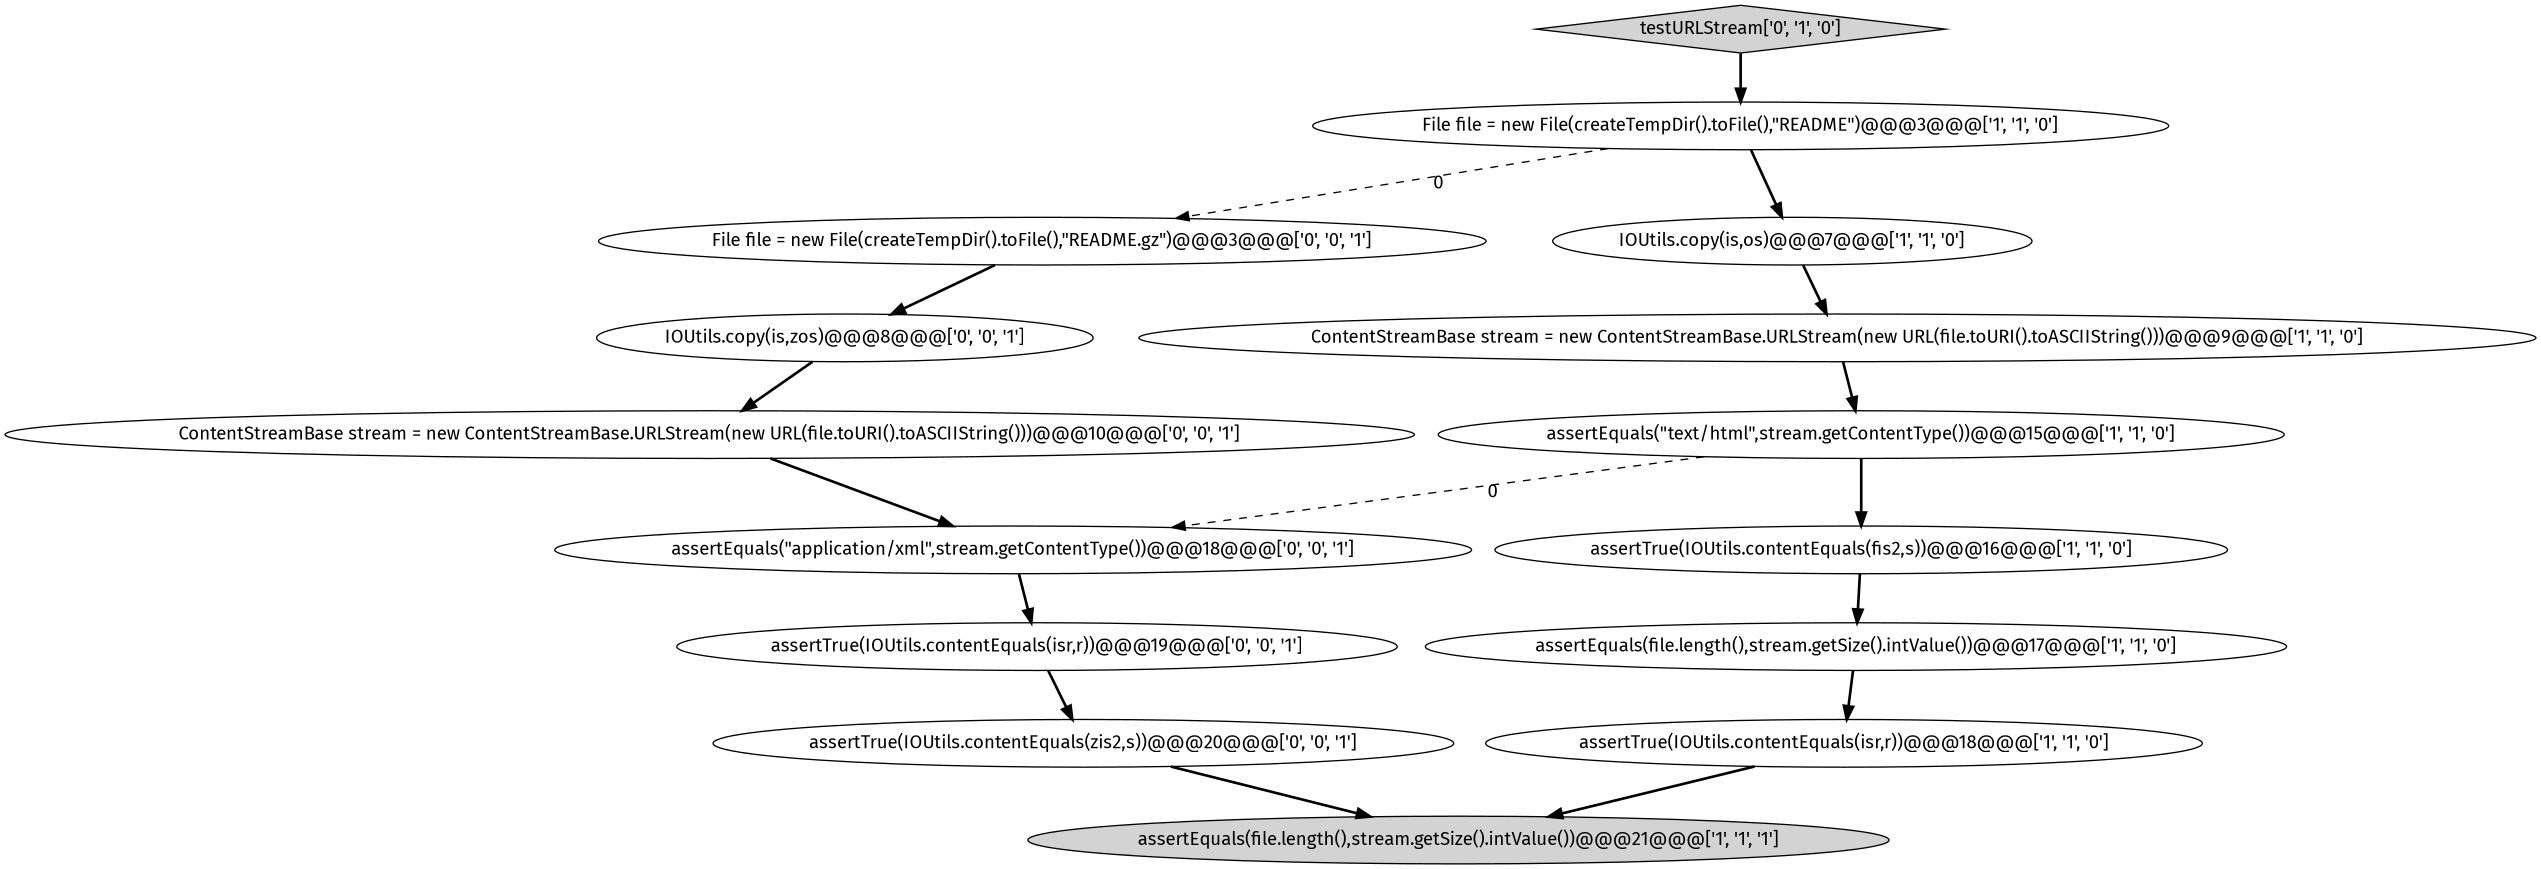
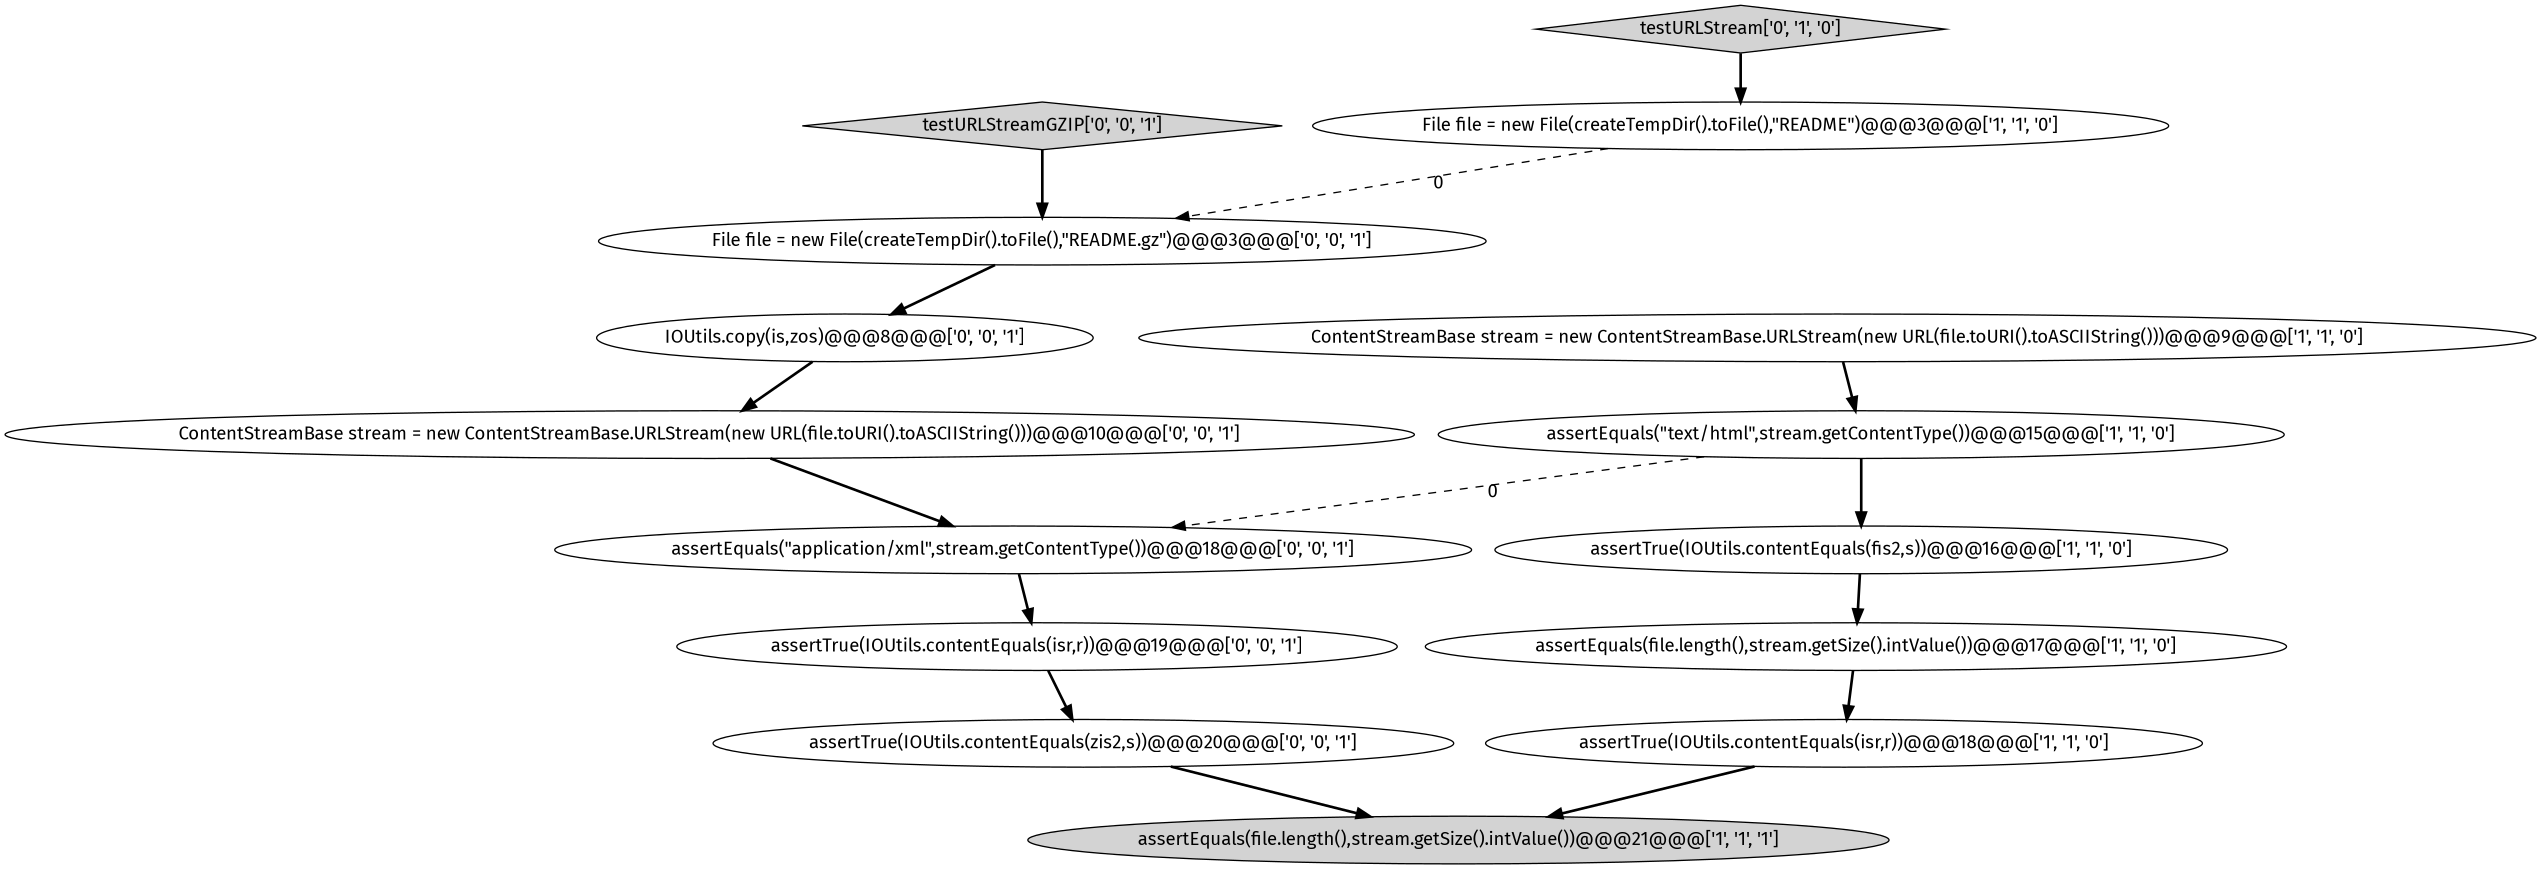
node "testURLStreamGZIP['0', '0', '1']": added
node "IOUtils.copy(is,os)@@@7@@@['1', '1', '0']": removed
